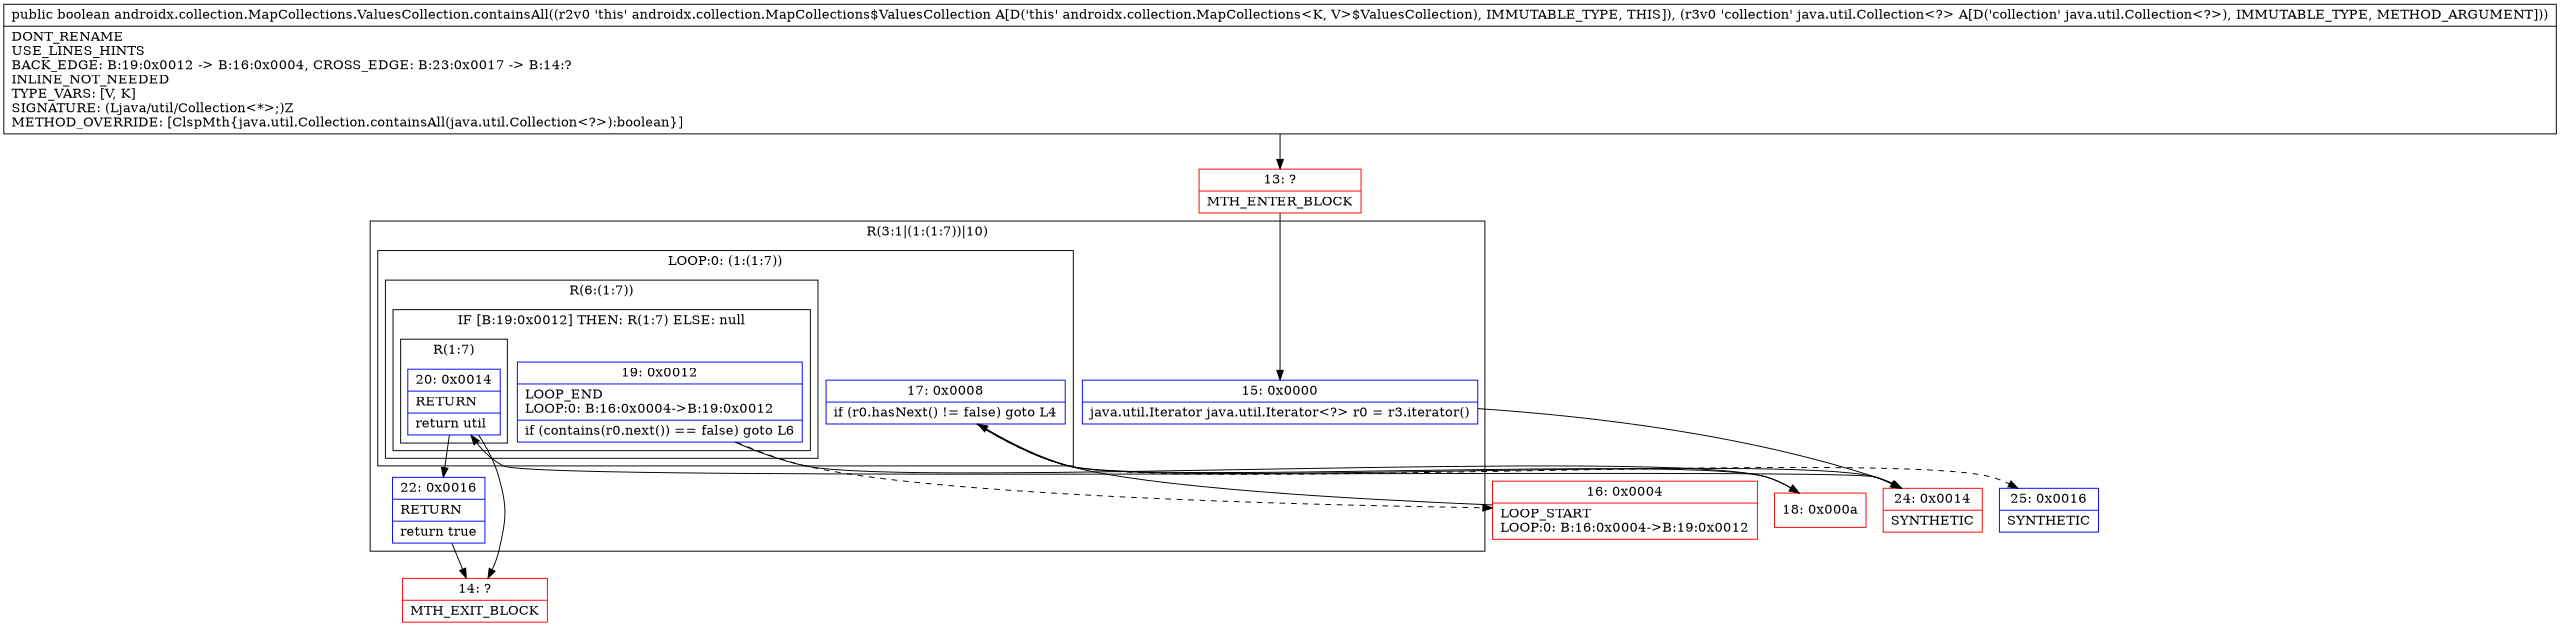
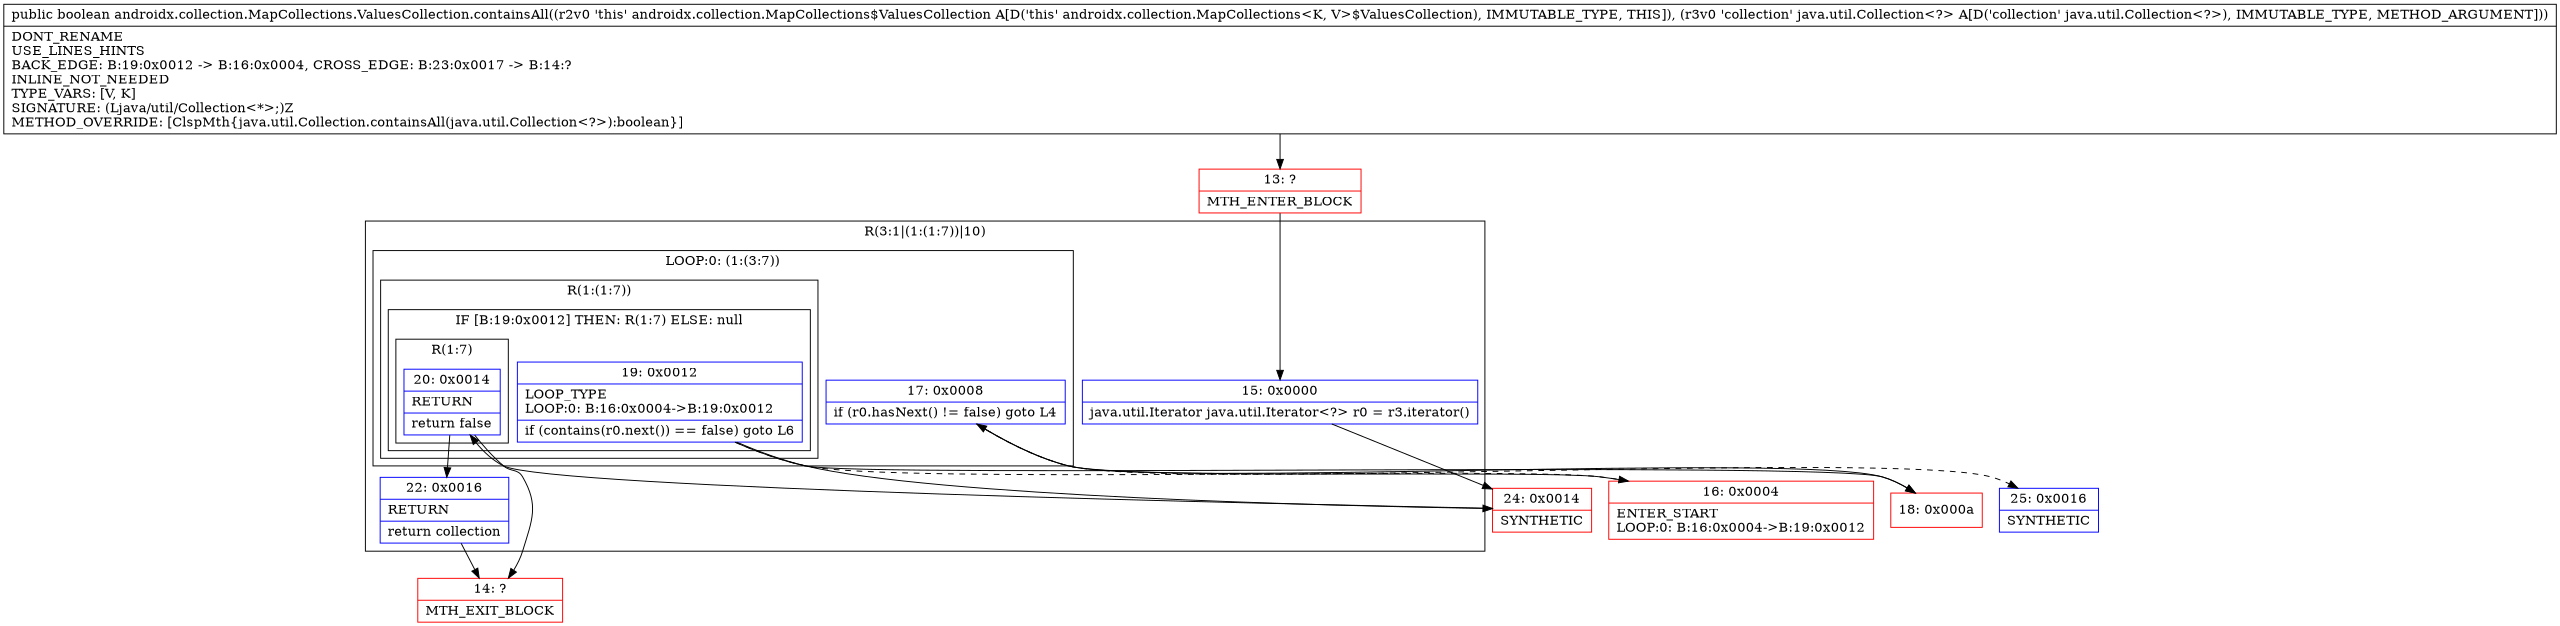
cluster "LOOP:0: (1:(1:7))": label "LOOP:0: (1:(1:7))" -> "LOOP:0: (1:(3:7))"
cluster "R(6:(1:7))": label "R(6:(1:7))" -> "R(1:(1:7))"
node "19: 0x0012": text "LOOP_END" -> "LOOP_TYPE"
node "20: 0x0014": text "return util" -> "return false"
edge "17: 0x0008" -> "24: 0x0014": now "19: 0x0012" -> "24: 0x0014"
node "16: 0x0004": text "LOOP_START" -> "ENTER_START"
node "22: 0x0016": text "return true" -> "return collection"
